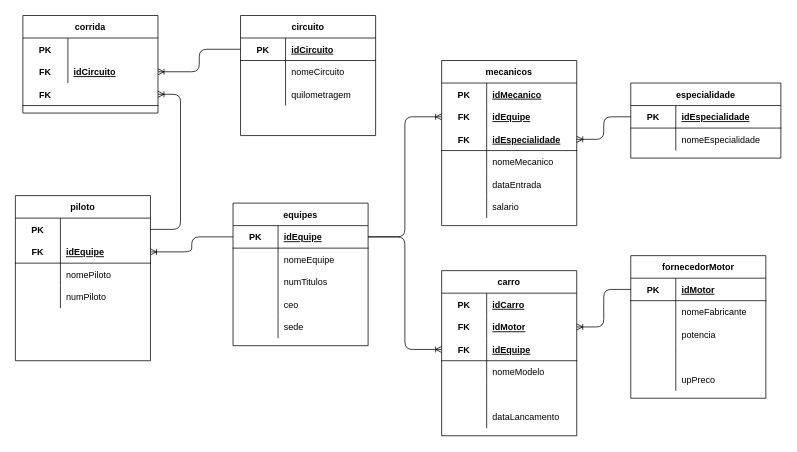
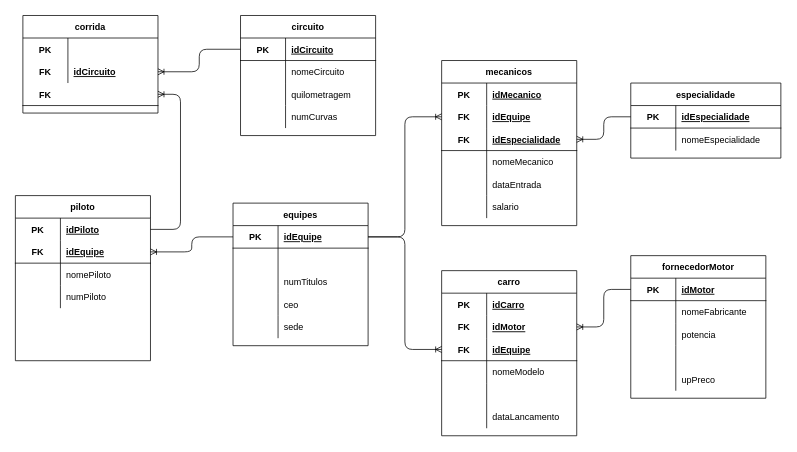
node "numCurvas": added
node "idPiloto": added
node "nomeEquipe": removed
